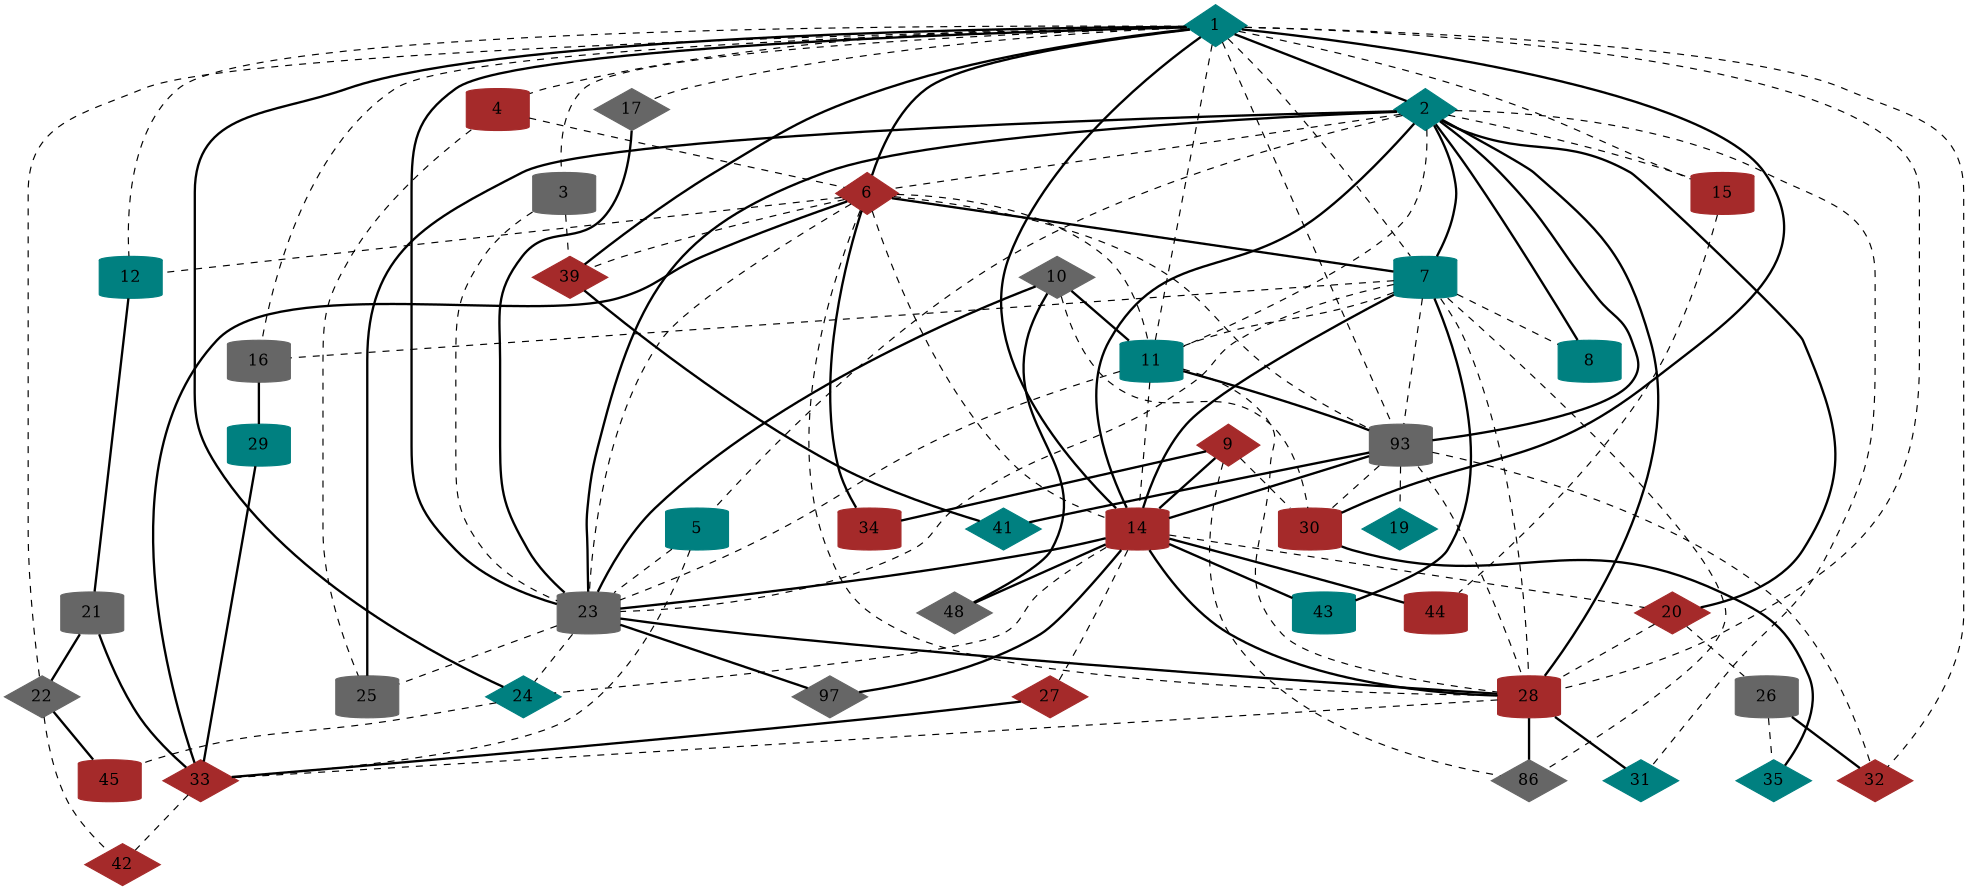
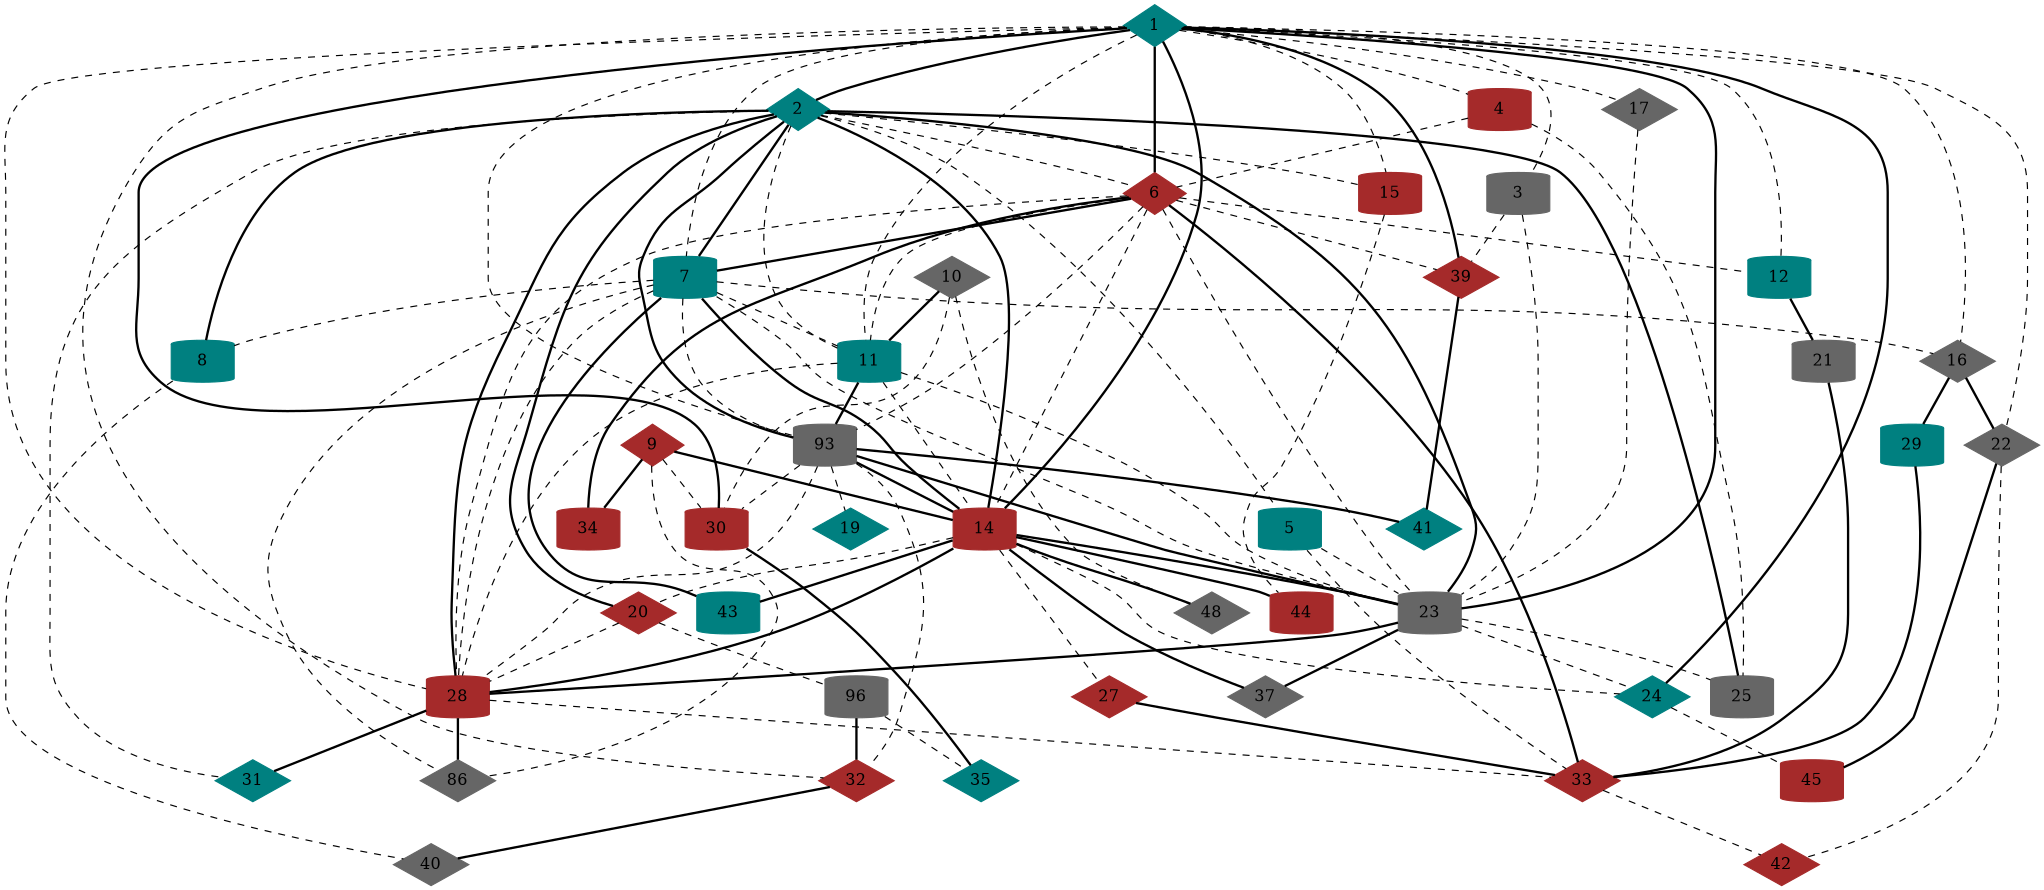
edge "17" -- "23": style bold -> dashed
node "16": shape cylinder -> diamond
edge "10" -- "23": now "93" -- "23"
edge "10" -- "48": style bold -> dashed
edge "21" -- "22": now "16" -- "22"
node "97": label "97" -> "37"
node "26": label "26" -> "96"
node "40": added
